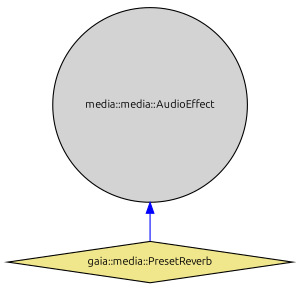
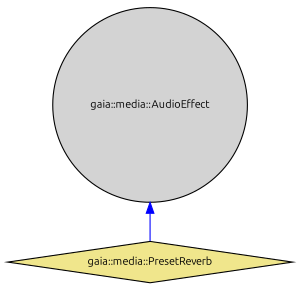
node "media::media::AudioEffect": label "media::media::AudioEffect" -> "gaia::media::AudioEffect"
